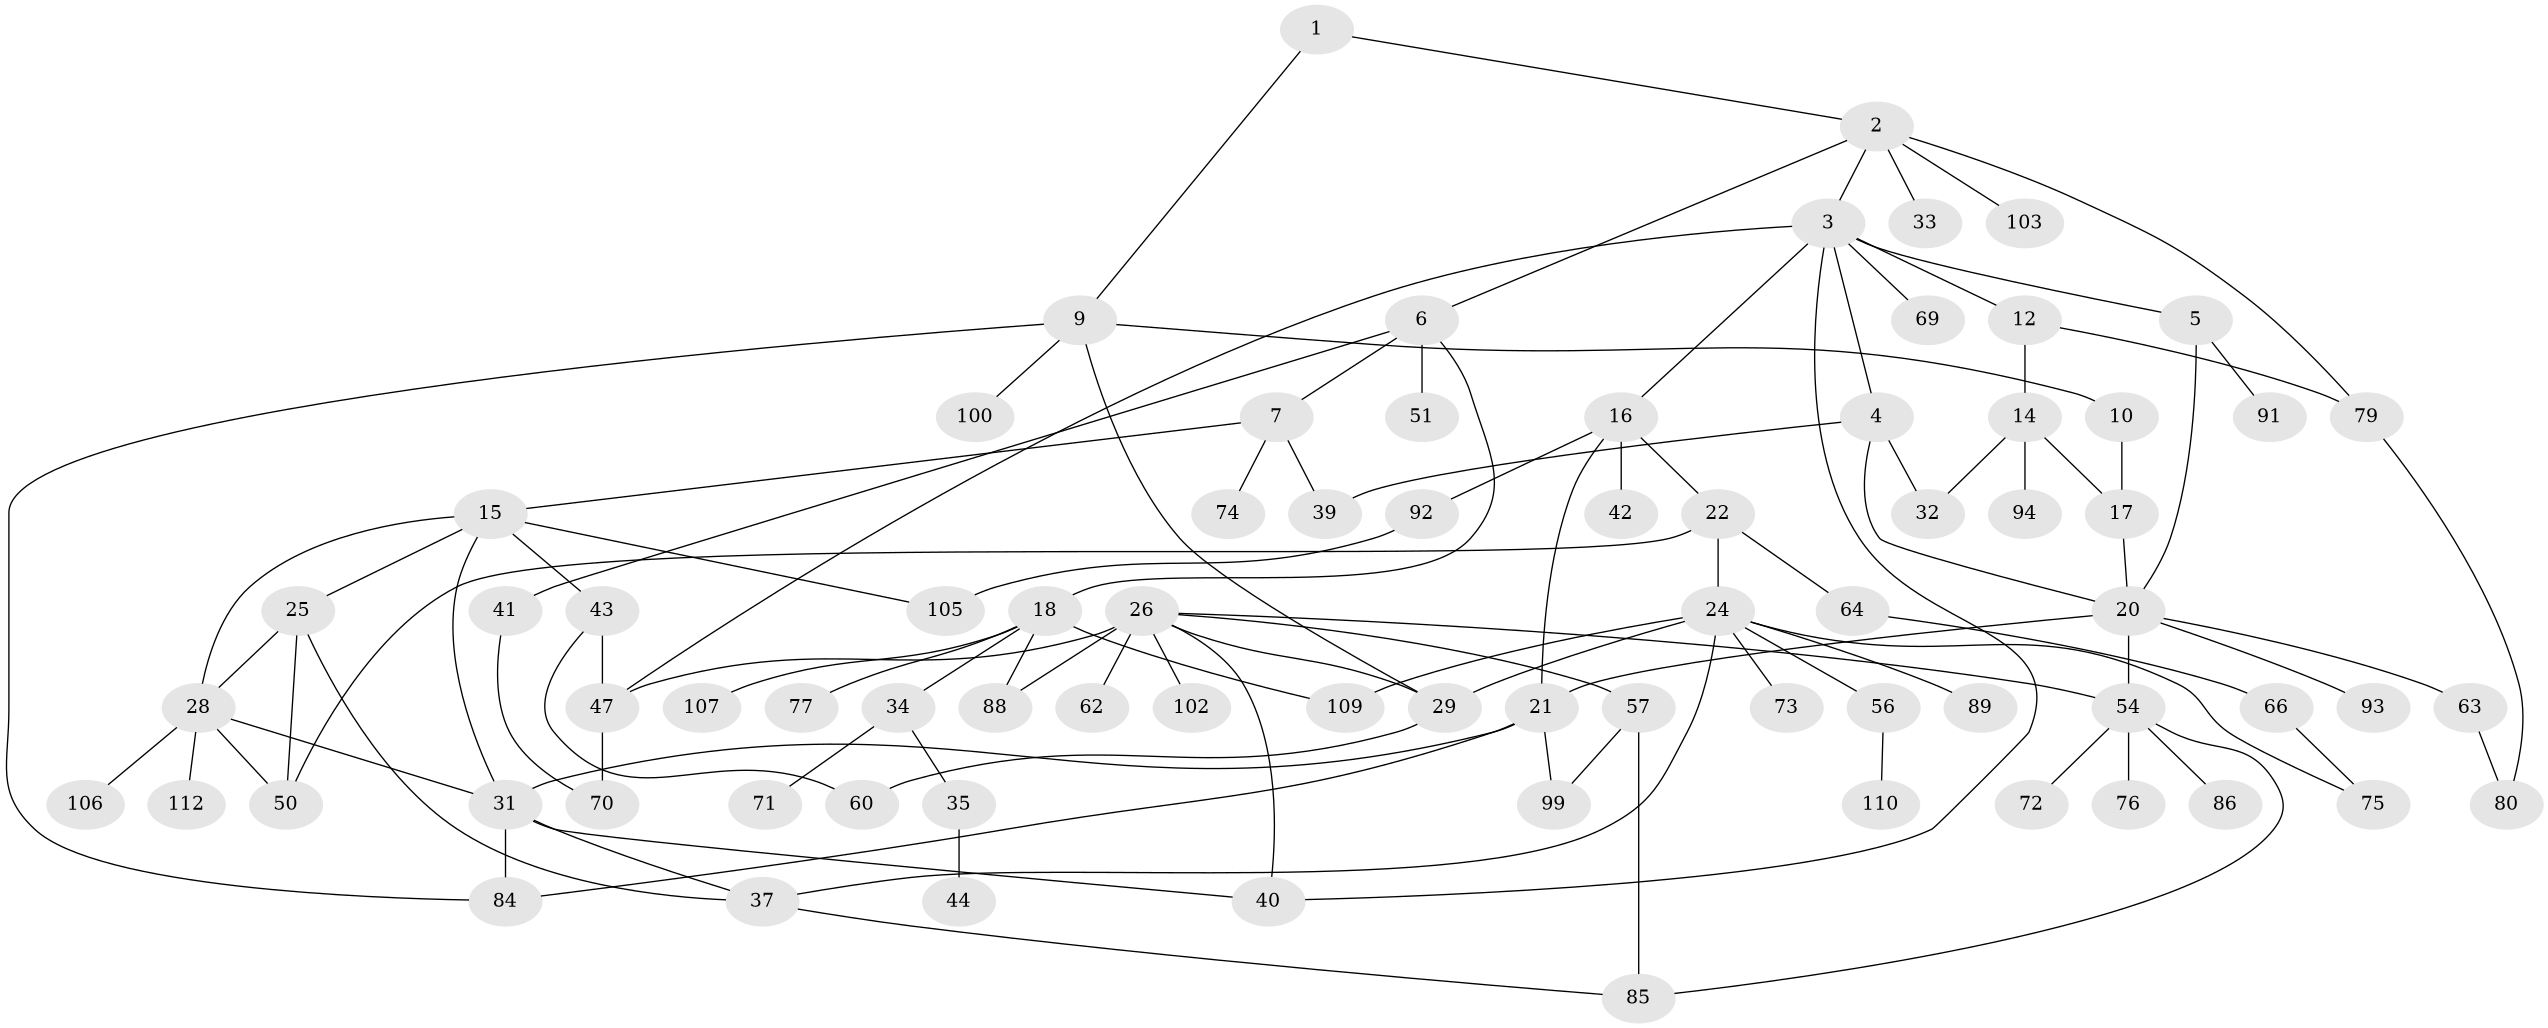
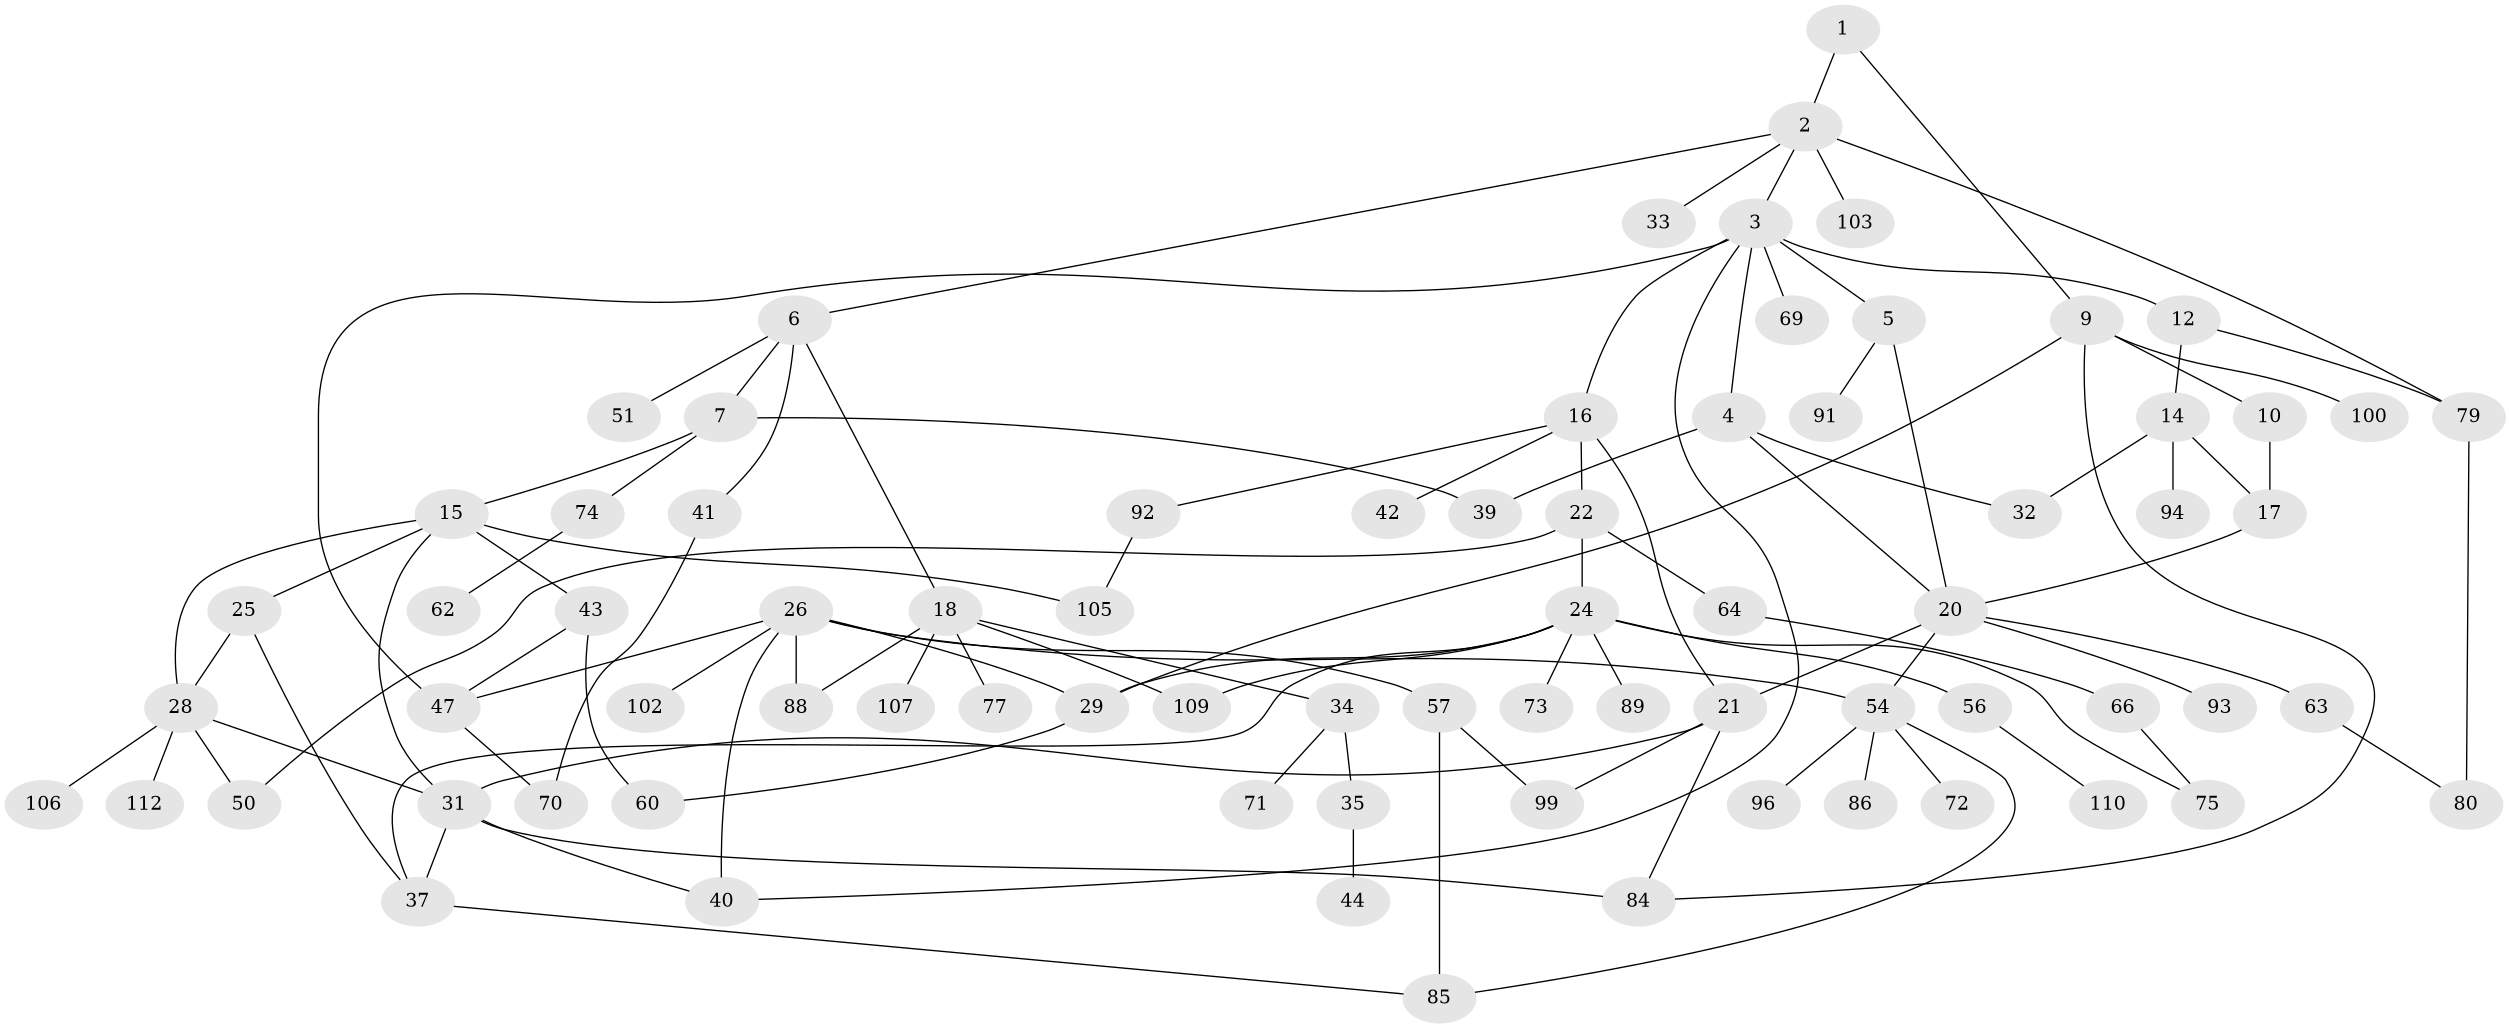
edge "26" -- "62": now "74" -- "62"
edge "25" -- "50": removed
node "76": label "76" -> "96"
